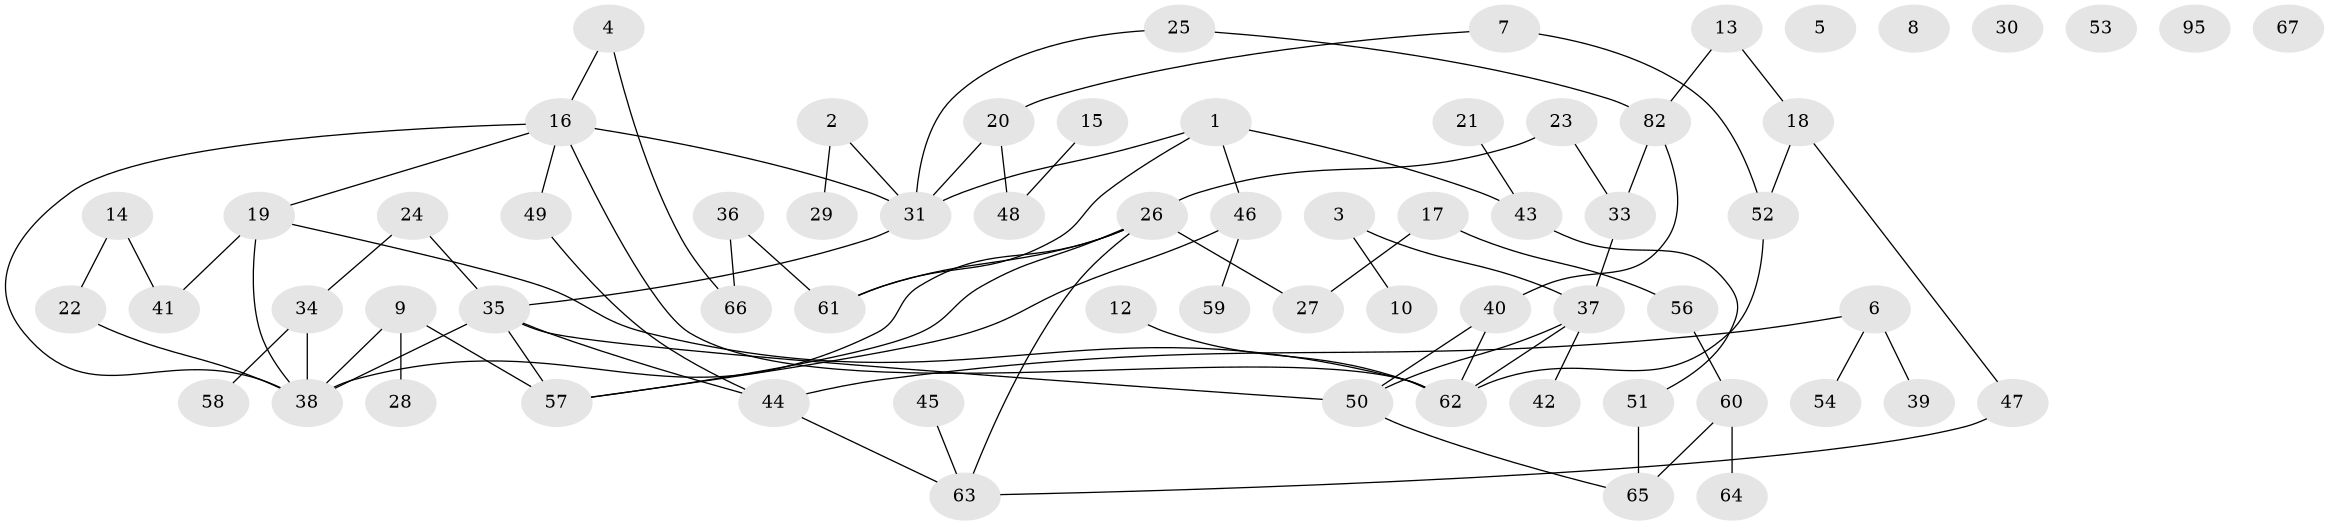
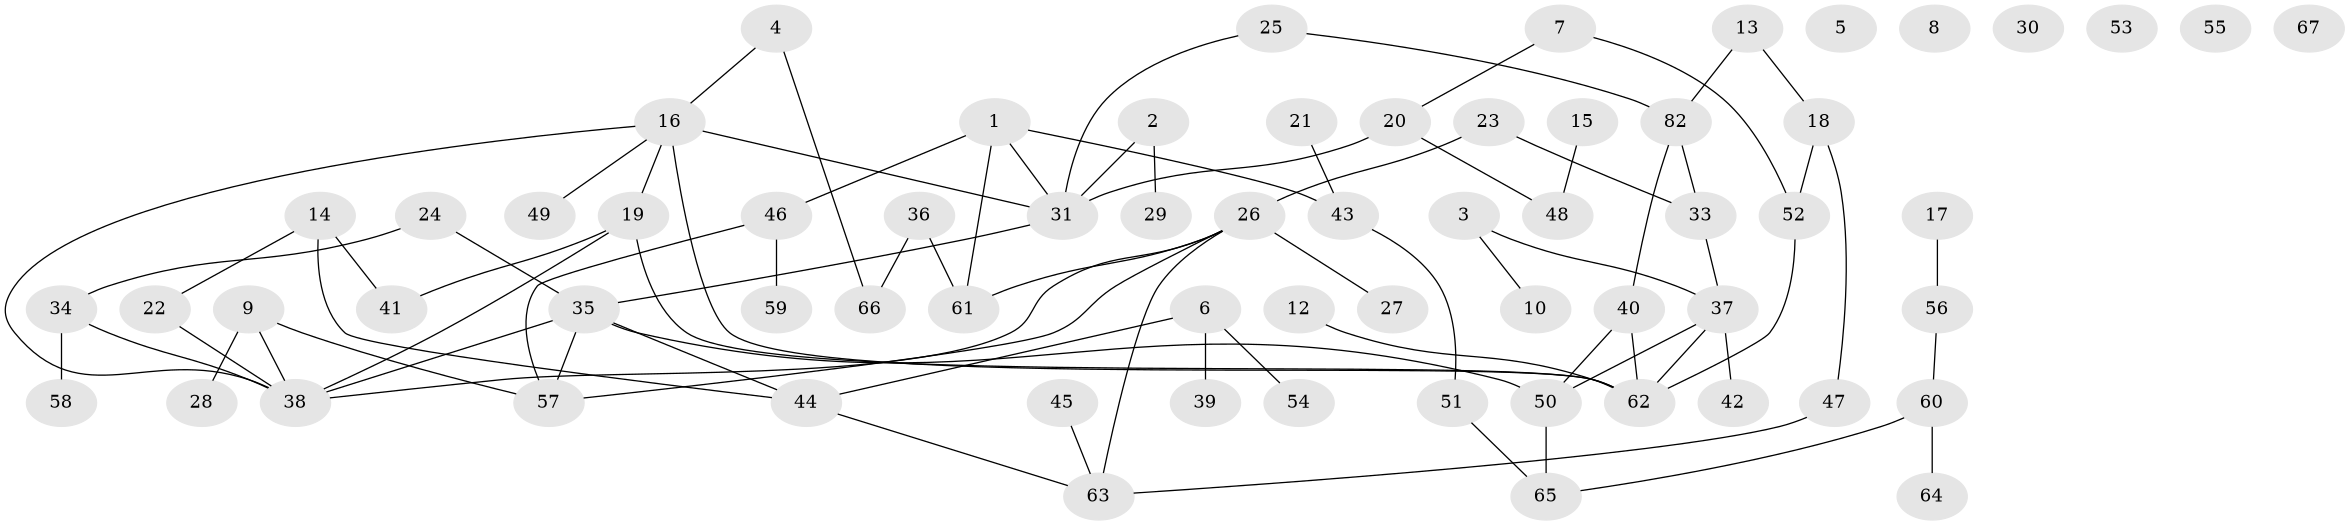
node "95": label "95" -> "55"
edge "17" -- "27": removed
edge "49" -- "44": now "14" -- "44"
